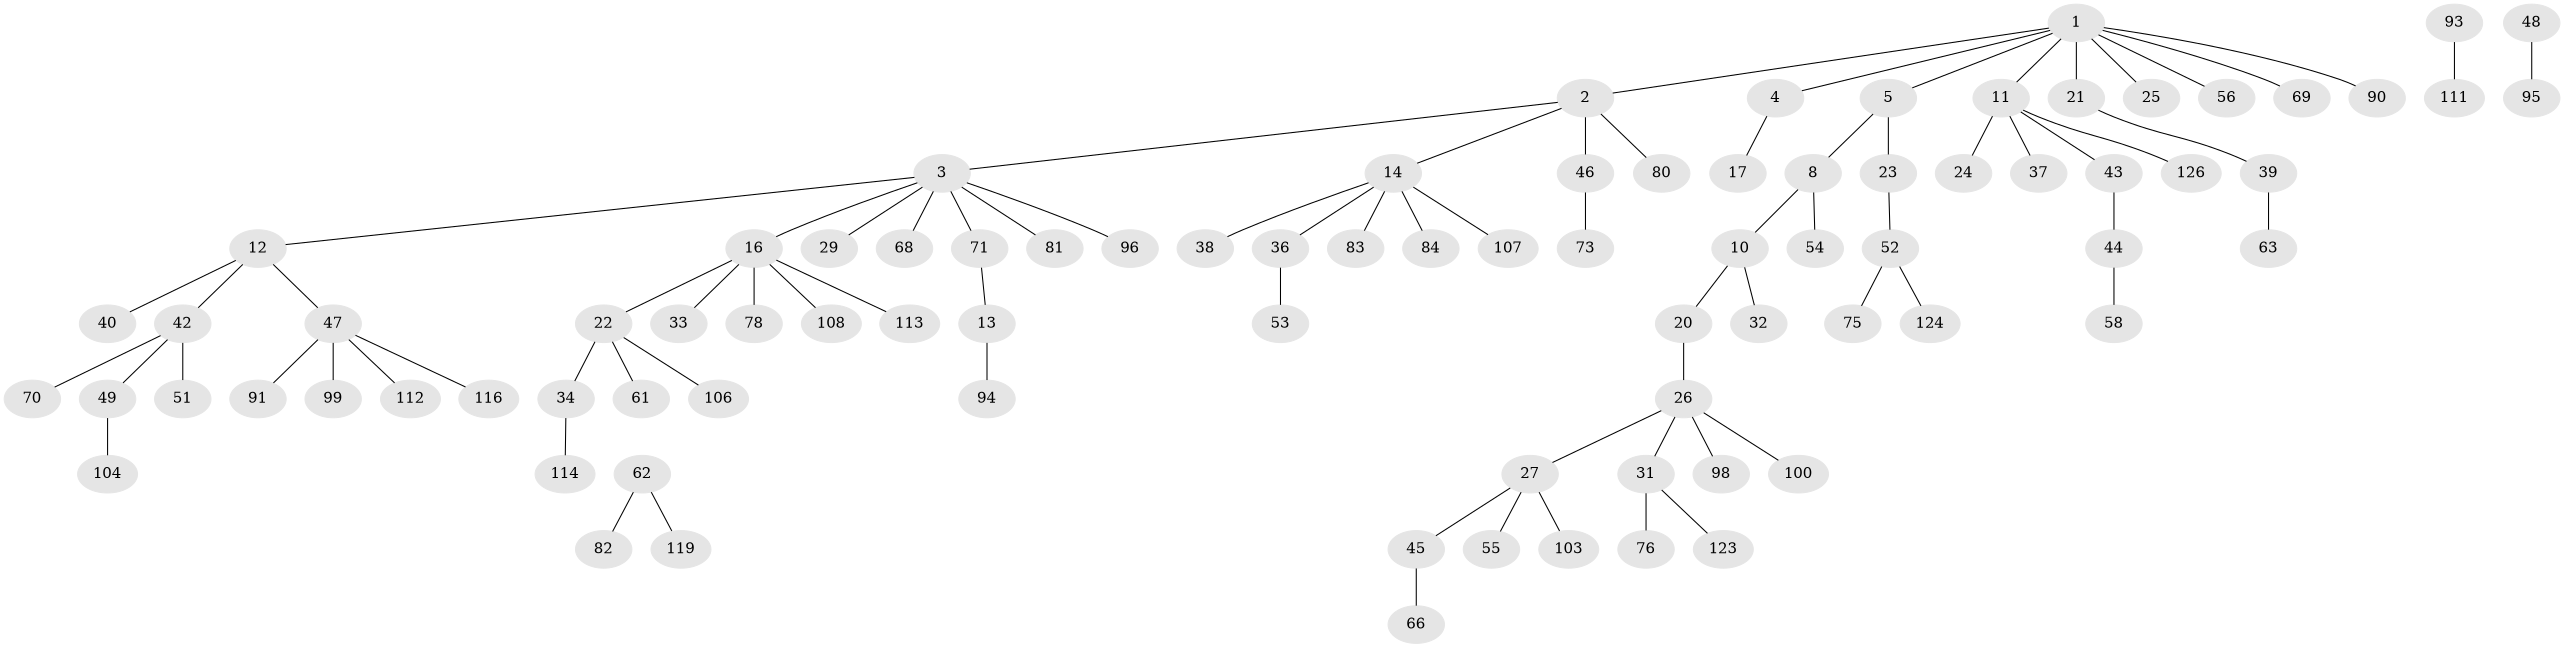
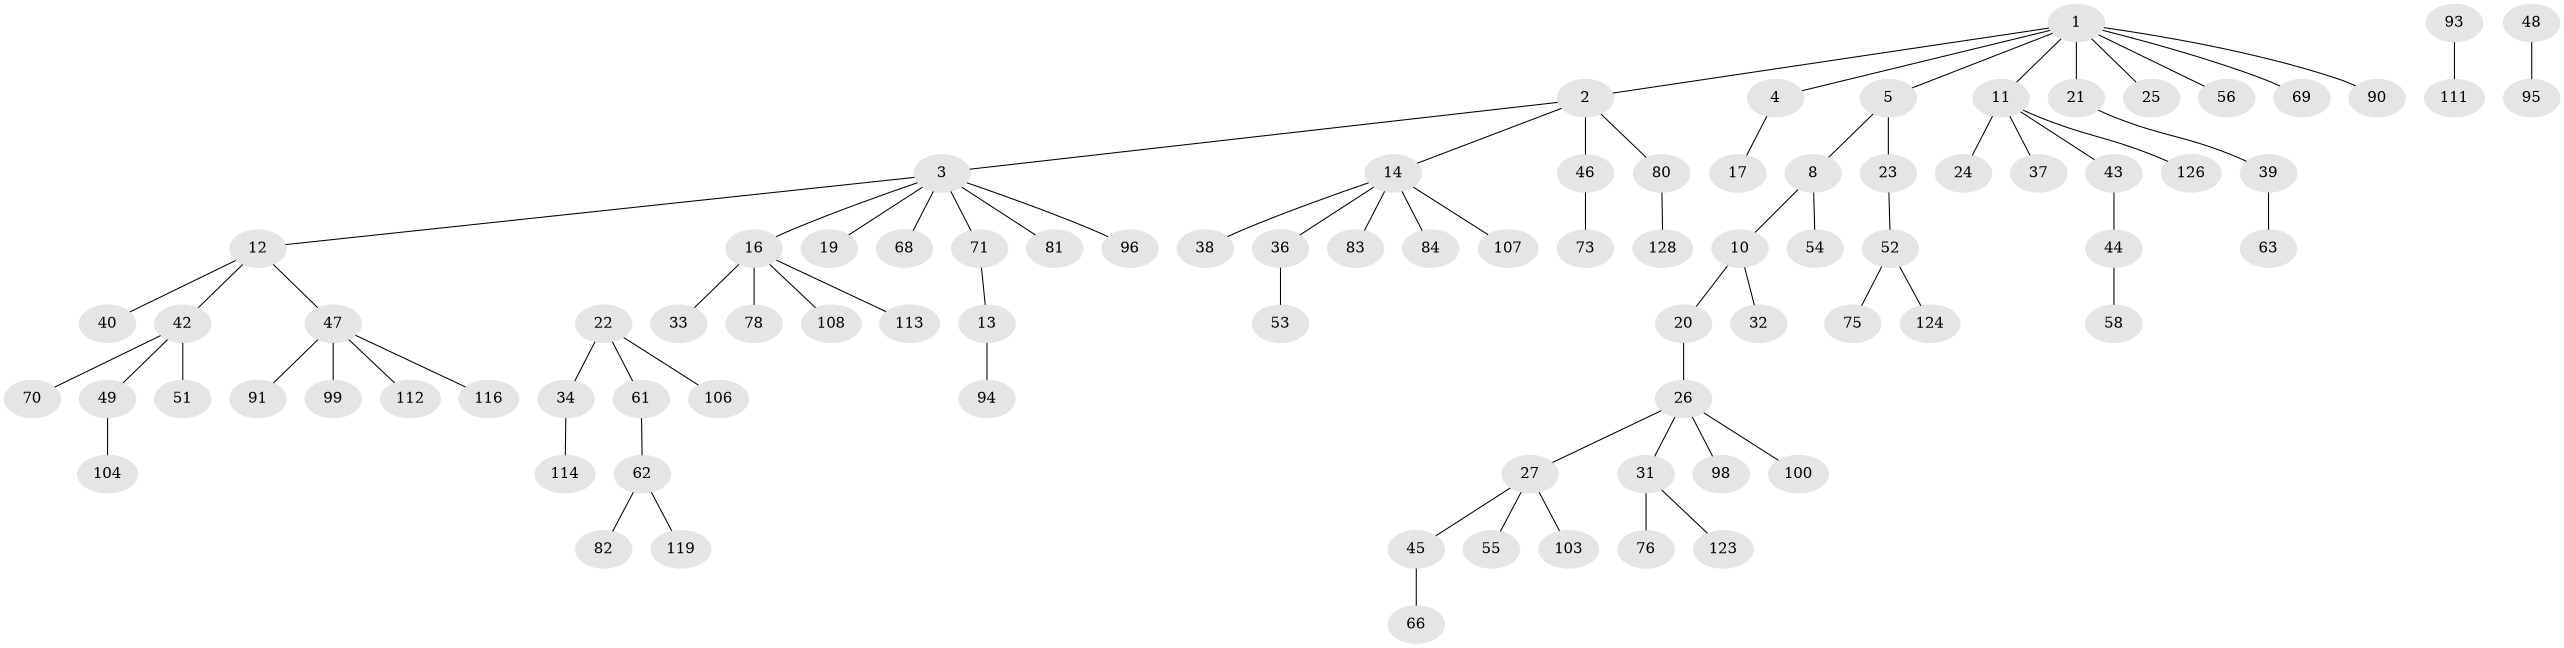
node "29": label "29" -> "19"
node "128": added
edge "16" -- "22": removed
edge "61" -- "62": added
